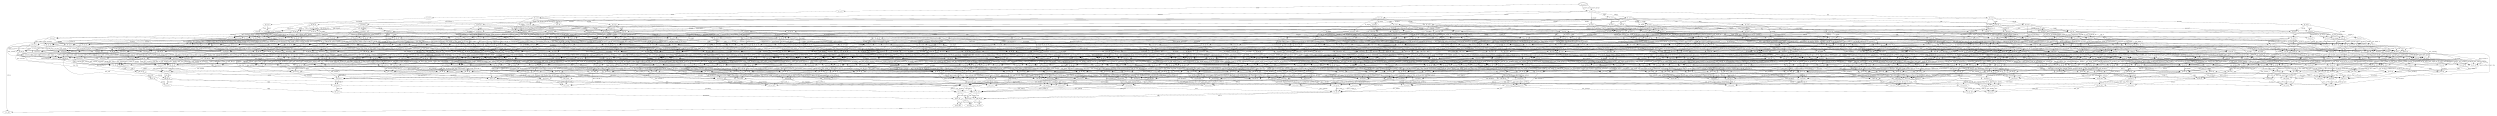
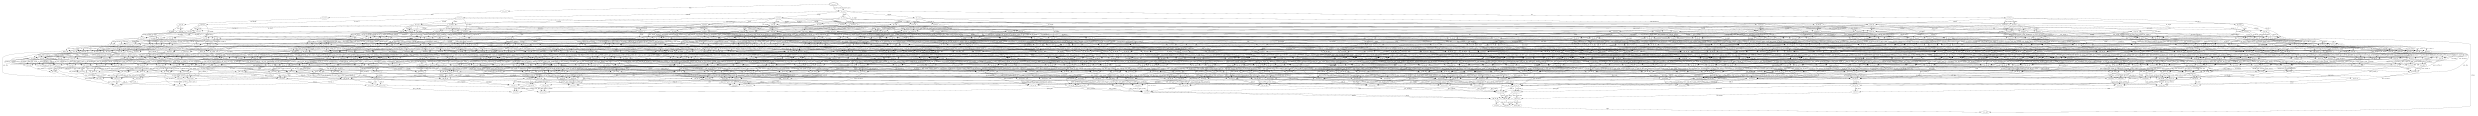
edge "(11,13,5)" -> "(11,13,7)": added, label "serveSoda"
